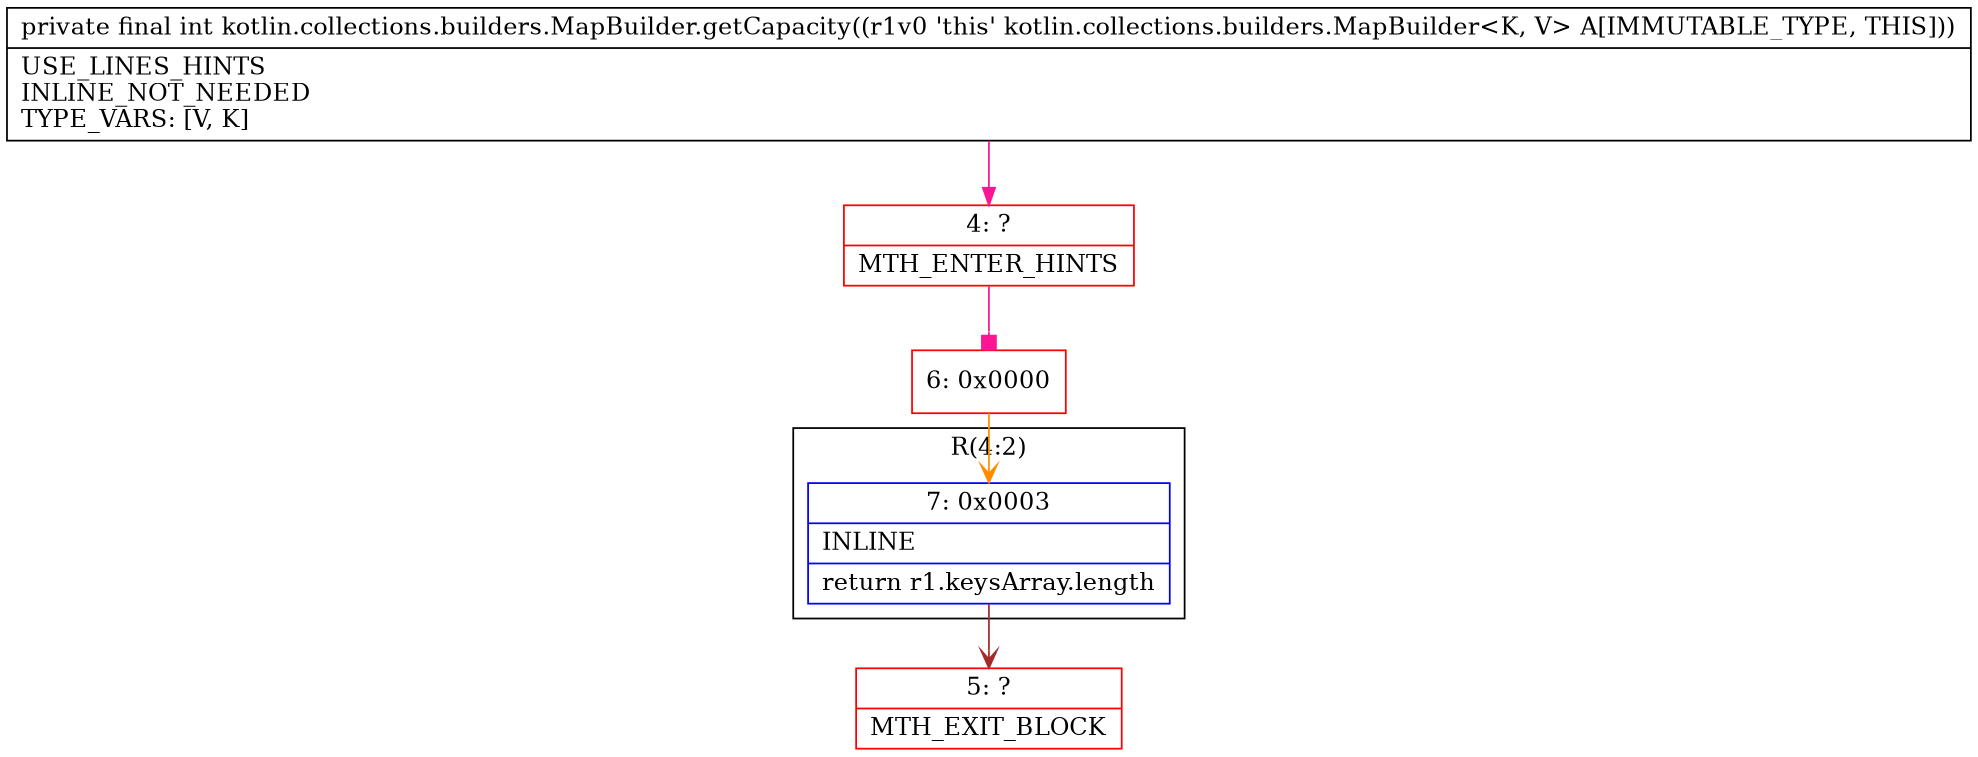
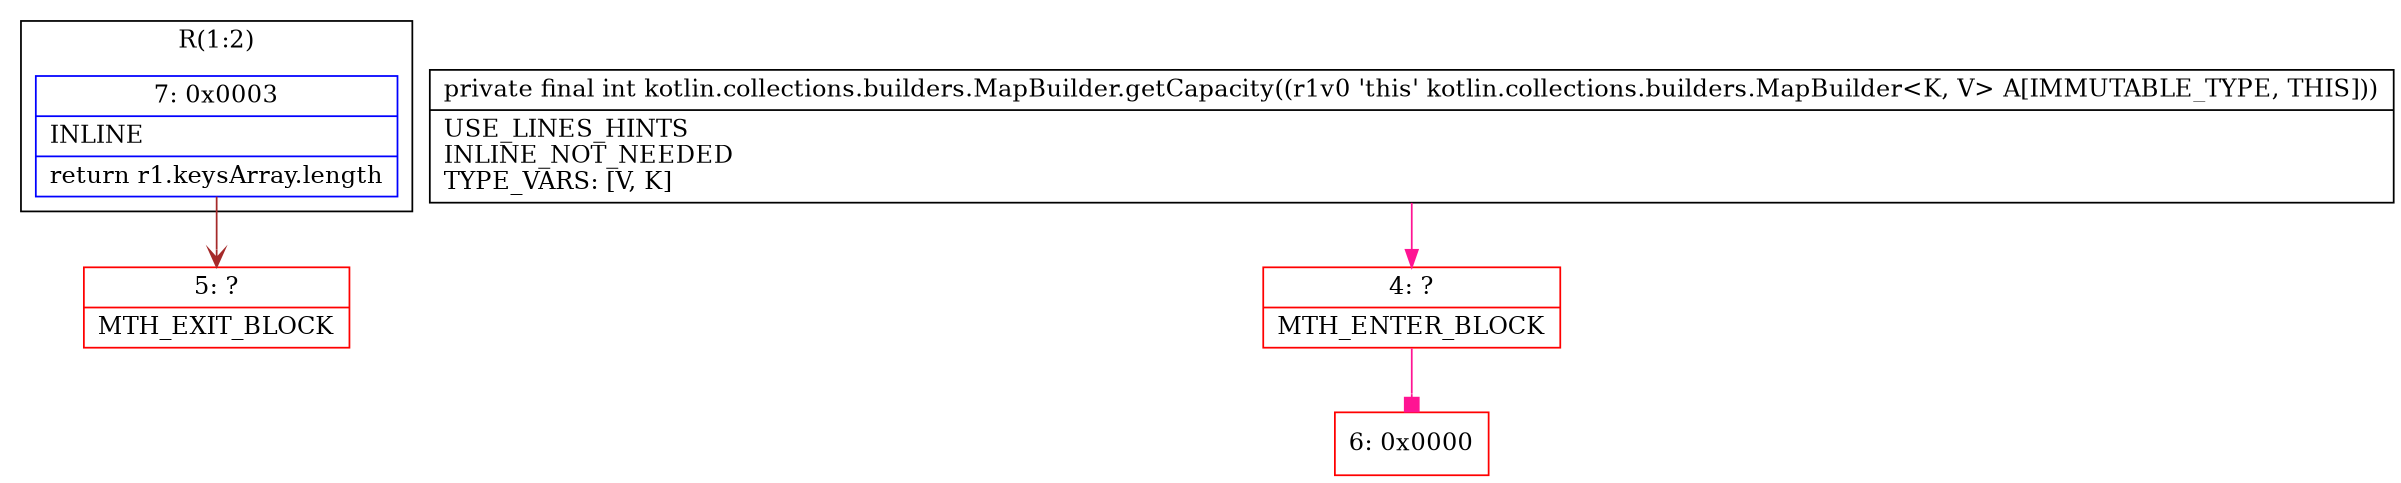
node "4: ?": text "MTH_ENTER_HINTS" -> "MTH_ENTER_BLOCK"
edge "6: 0x0000" -> "7: 0x0003": removed
cluster "R(4:2)": label "R(4:2)" -> "R(1:2)"
